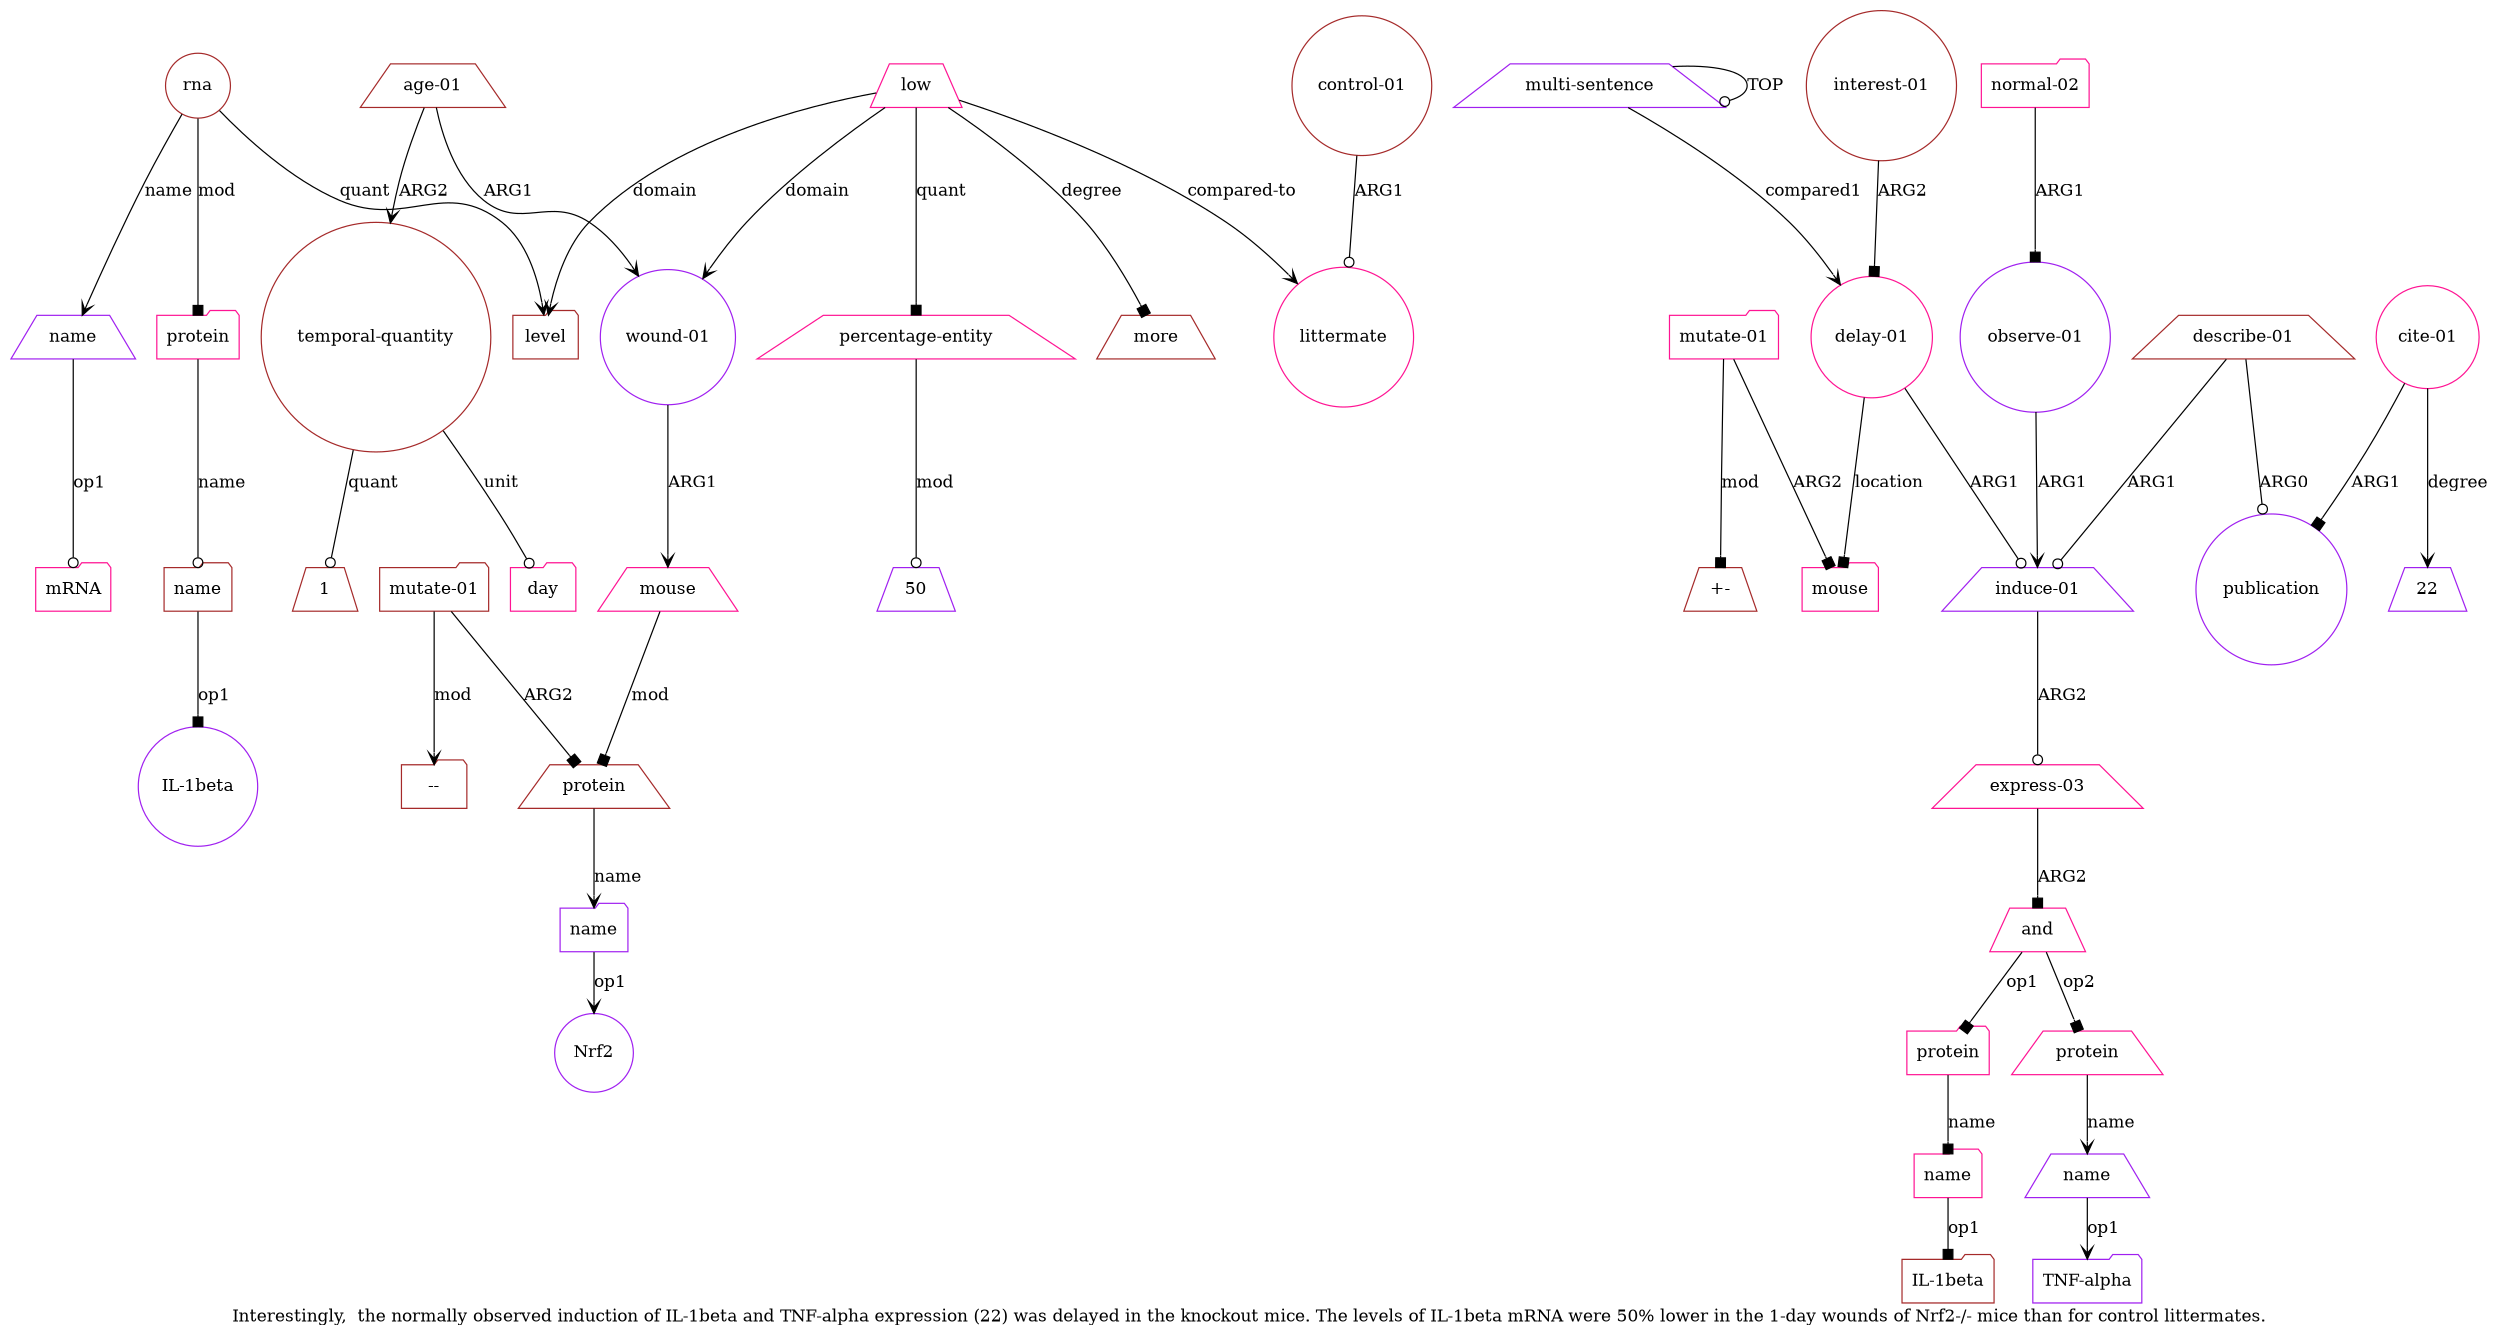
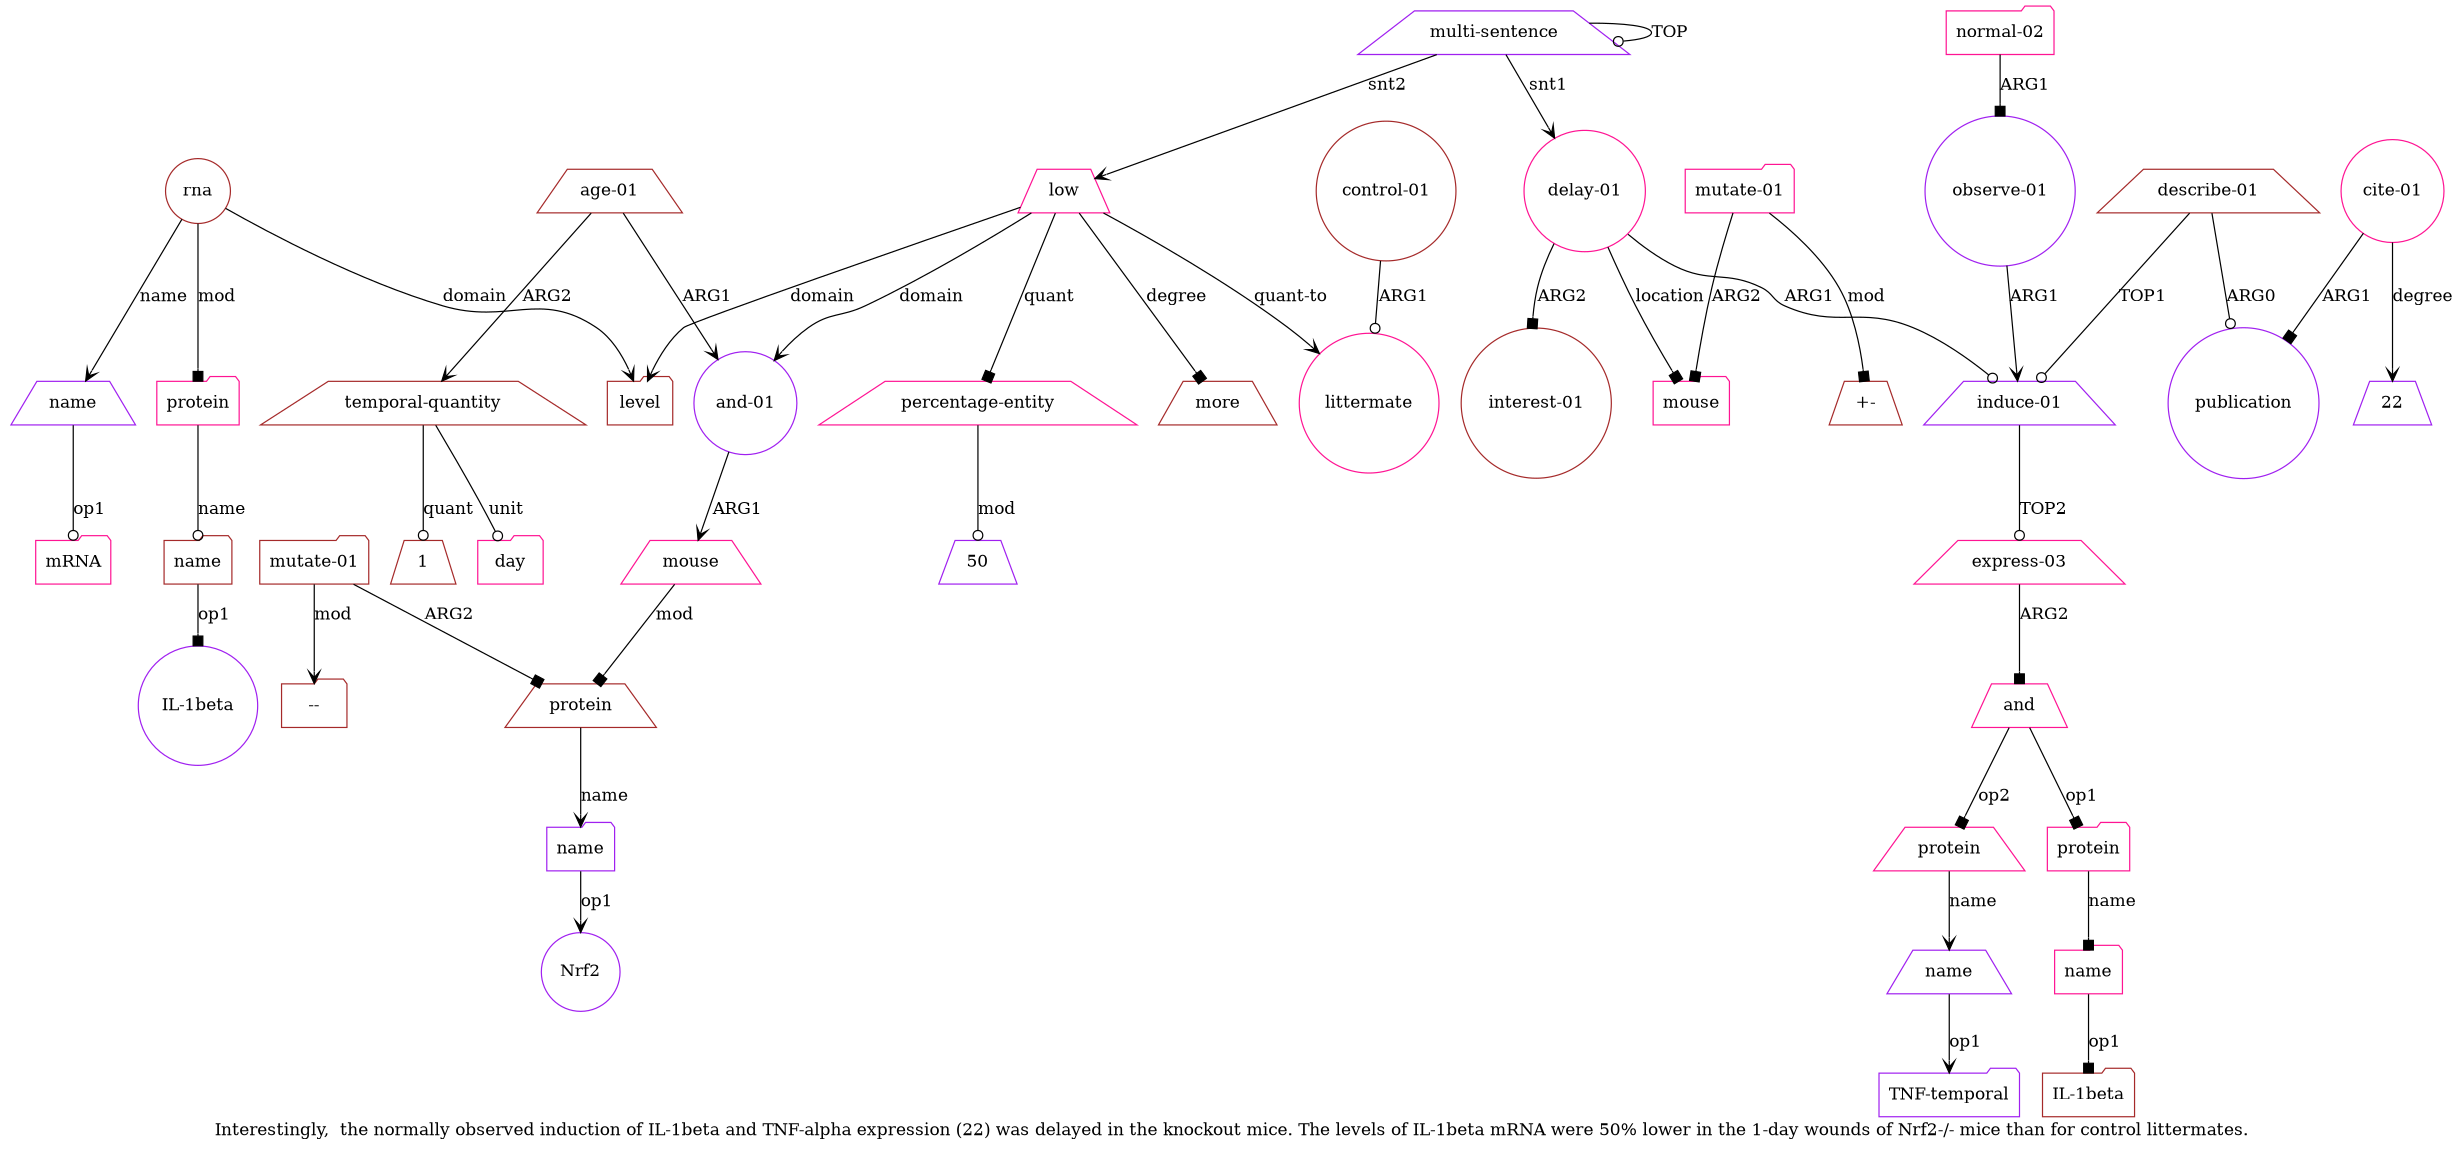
edge "multi-sentence" -> "low": added, label "snt2"
edge "rna" -> "level": label "quant" -> "domain"
edge "low" -> "littermate": label "compared-to" -> "quant-to"
edge "multi-sentence" -> "delay-01": label "compared1" -> "snt1"
edge "interest-01" -> "delay-01": reversed
node "temporal-quantity": shape circle -> trapezium
node "wound-01": label "wound-01" -> "and-01"
edge "describe-01" -> "induce-01": label "ARG1" -> "TOP1"
edge "induce-01" -> "express-03": label "ARG2" -> "TOP2"
node "TNF-alpha": label "TNF-alpha" -> "TNF-temporal"
